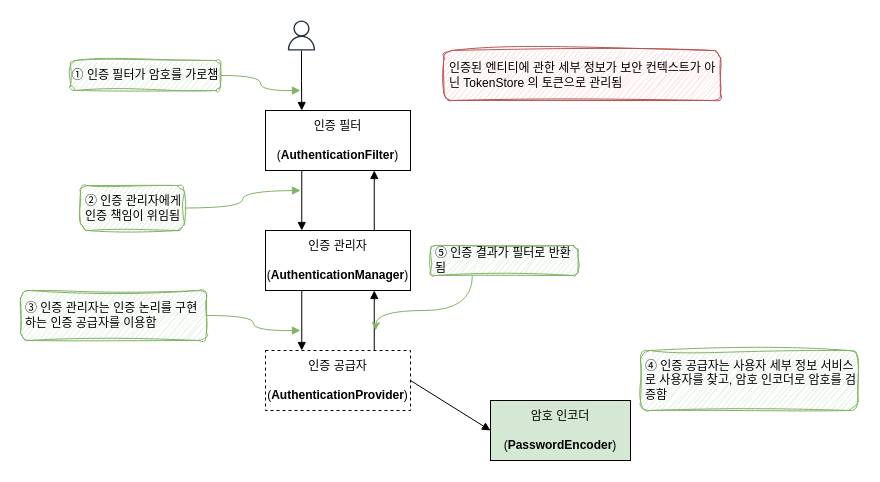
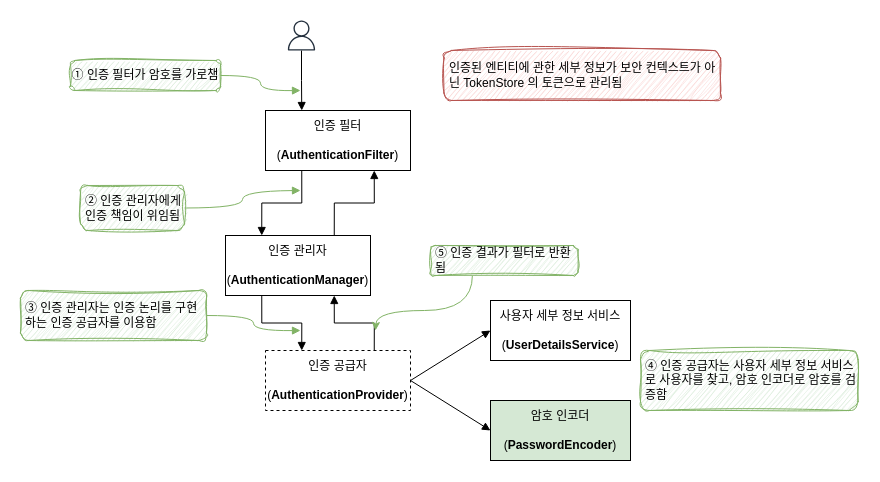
node "인증 관리자 (AuthenticationManager)": moved (338, 261) -> (298, 266)
node "사용자 세부 정보 서비스 (UserDetailsService)": added
edge "인증 공급자 (AuthenticationProvider)" -> "사용자 세부 정보 서비스 (UserDetailsService)": added
